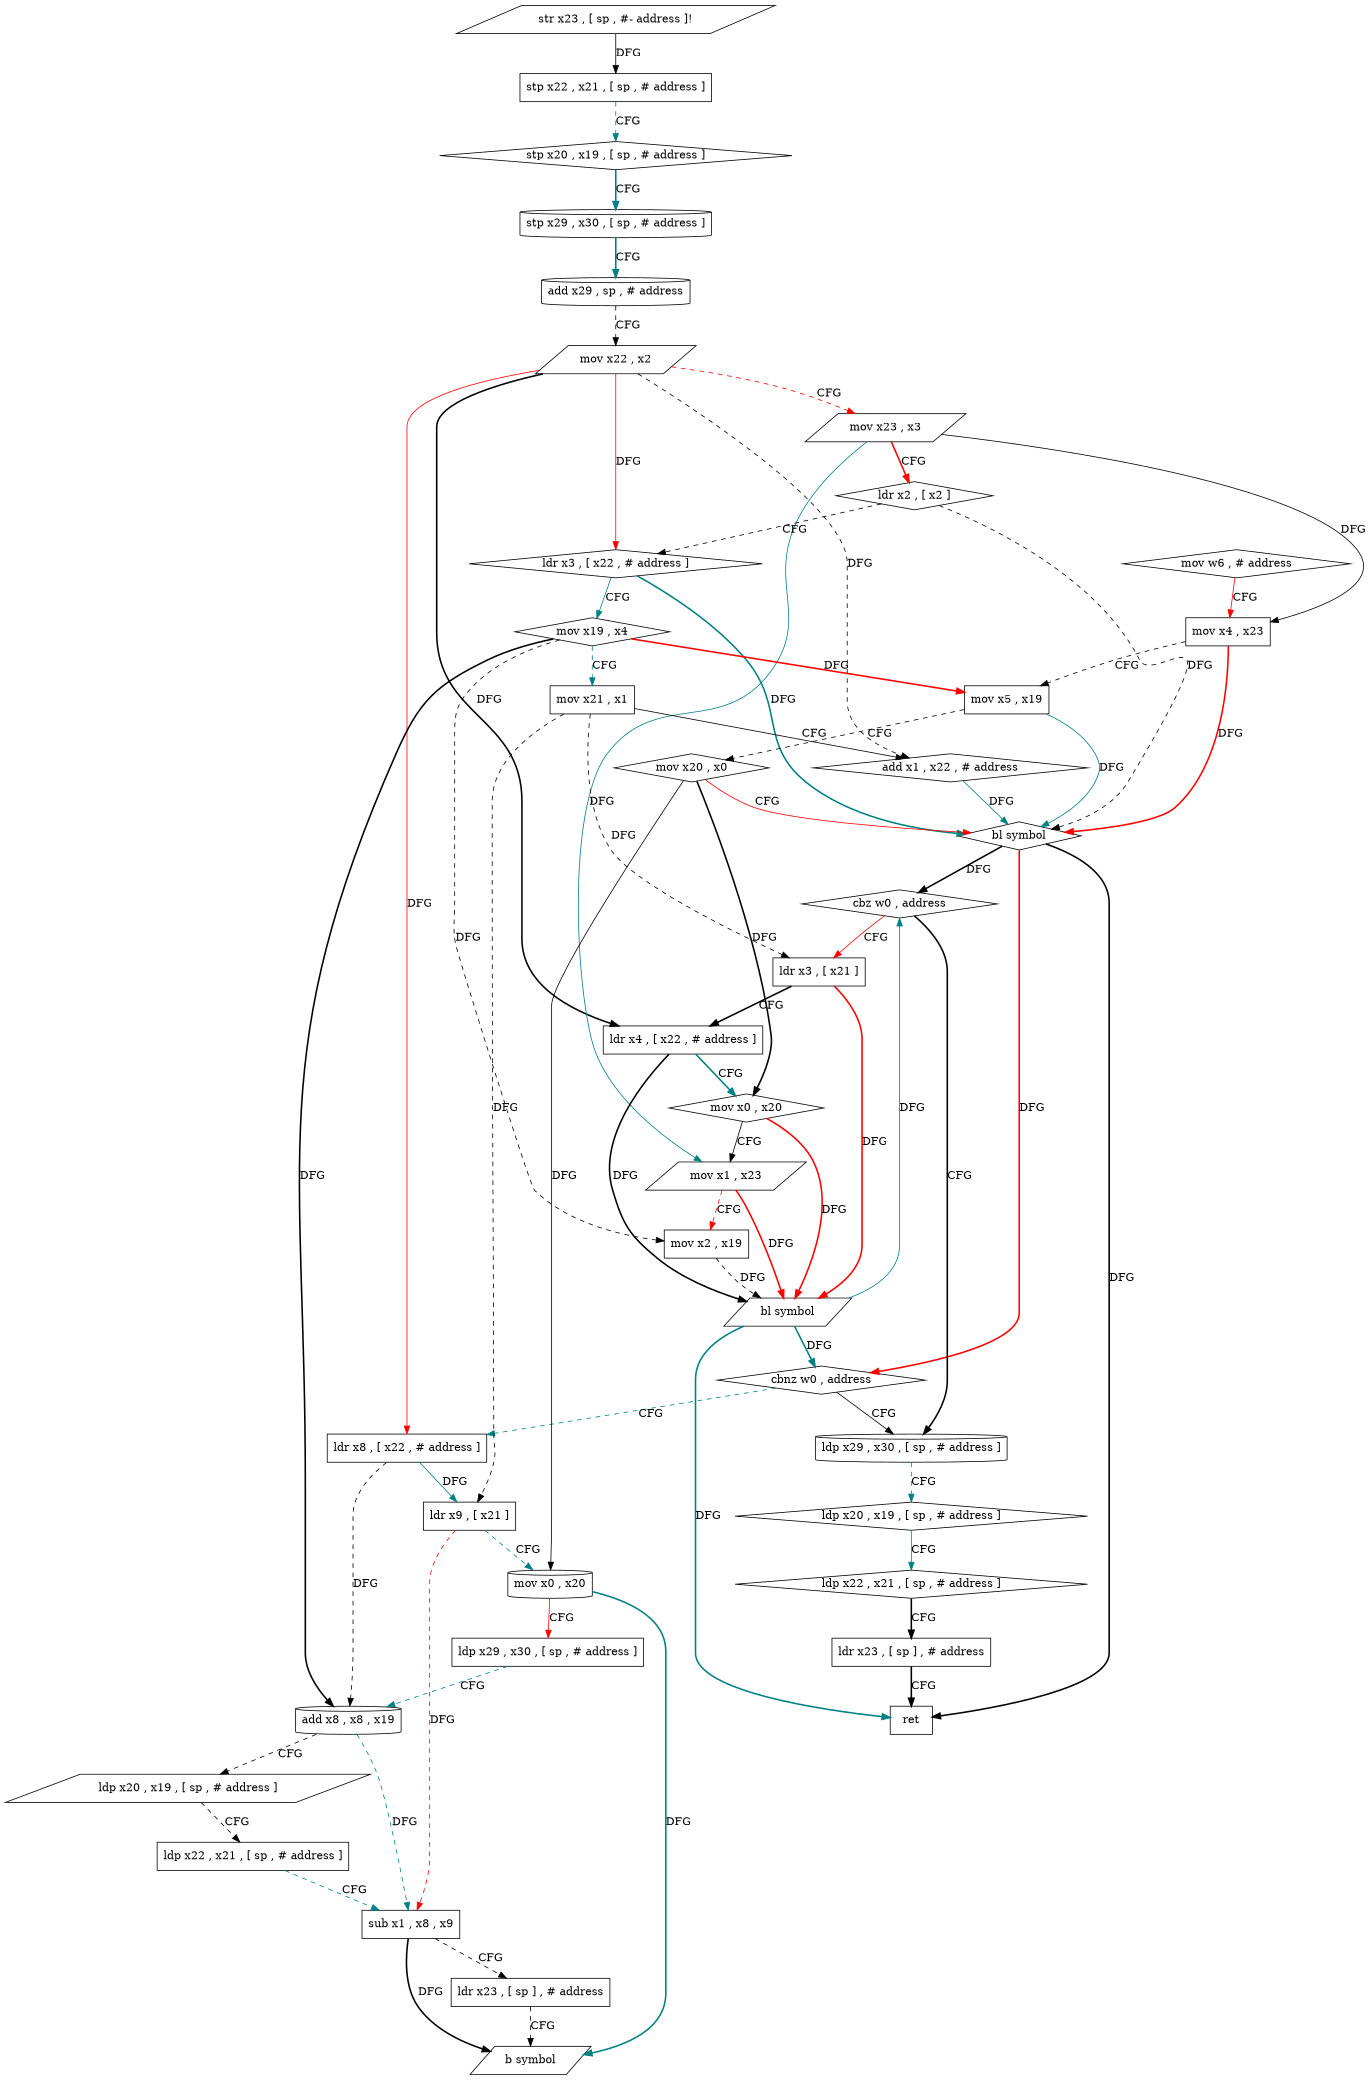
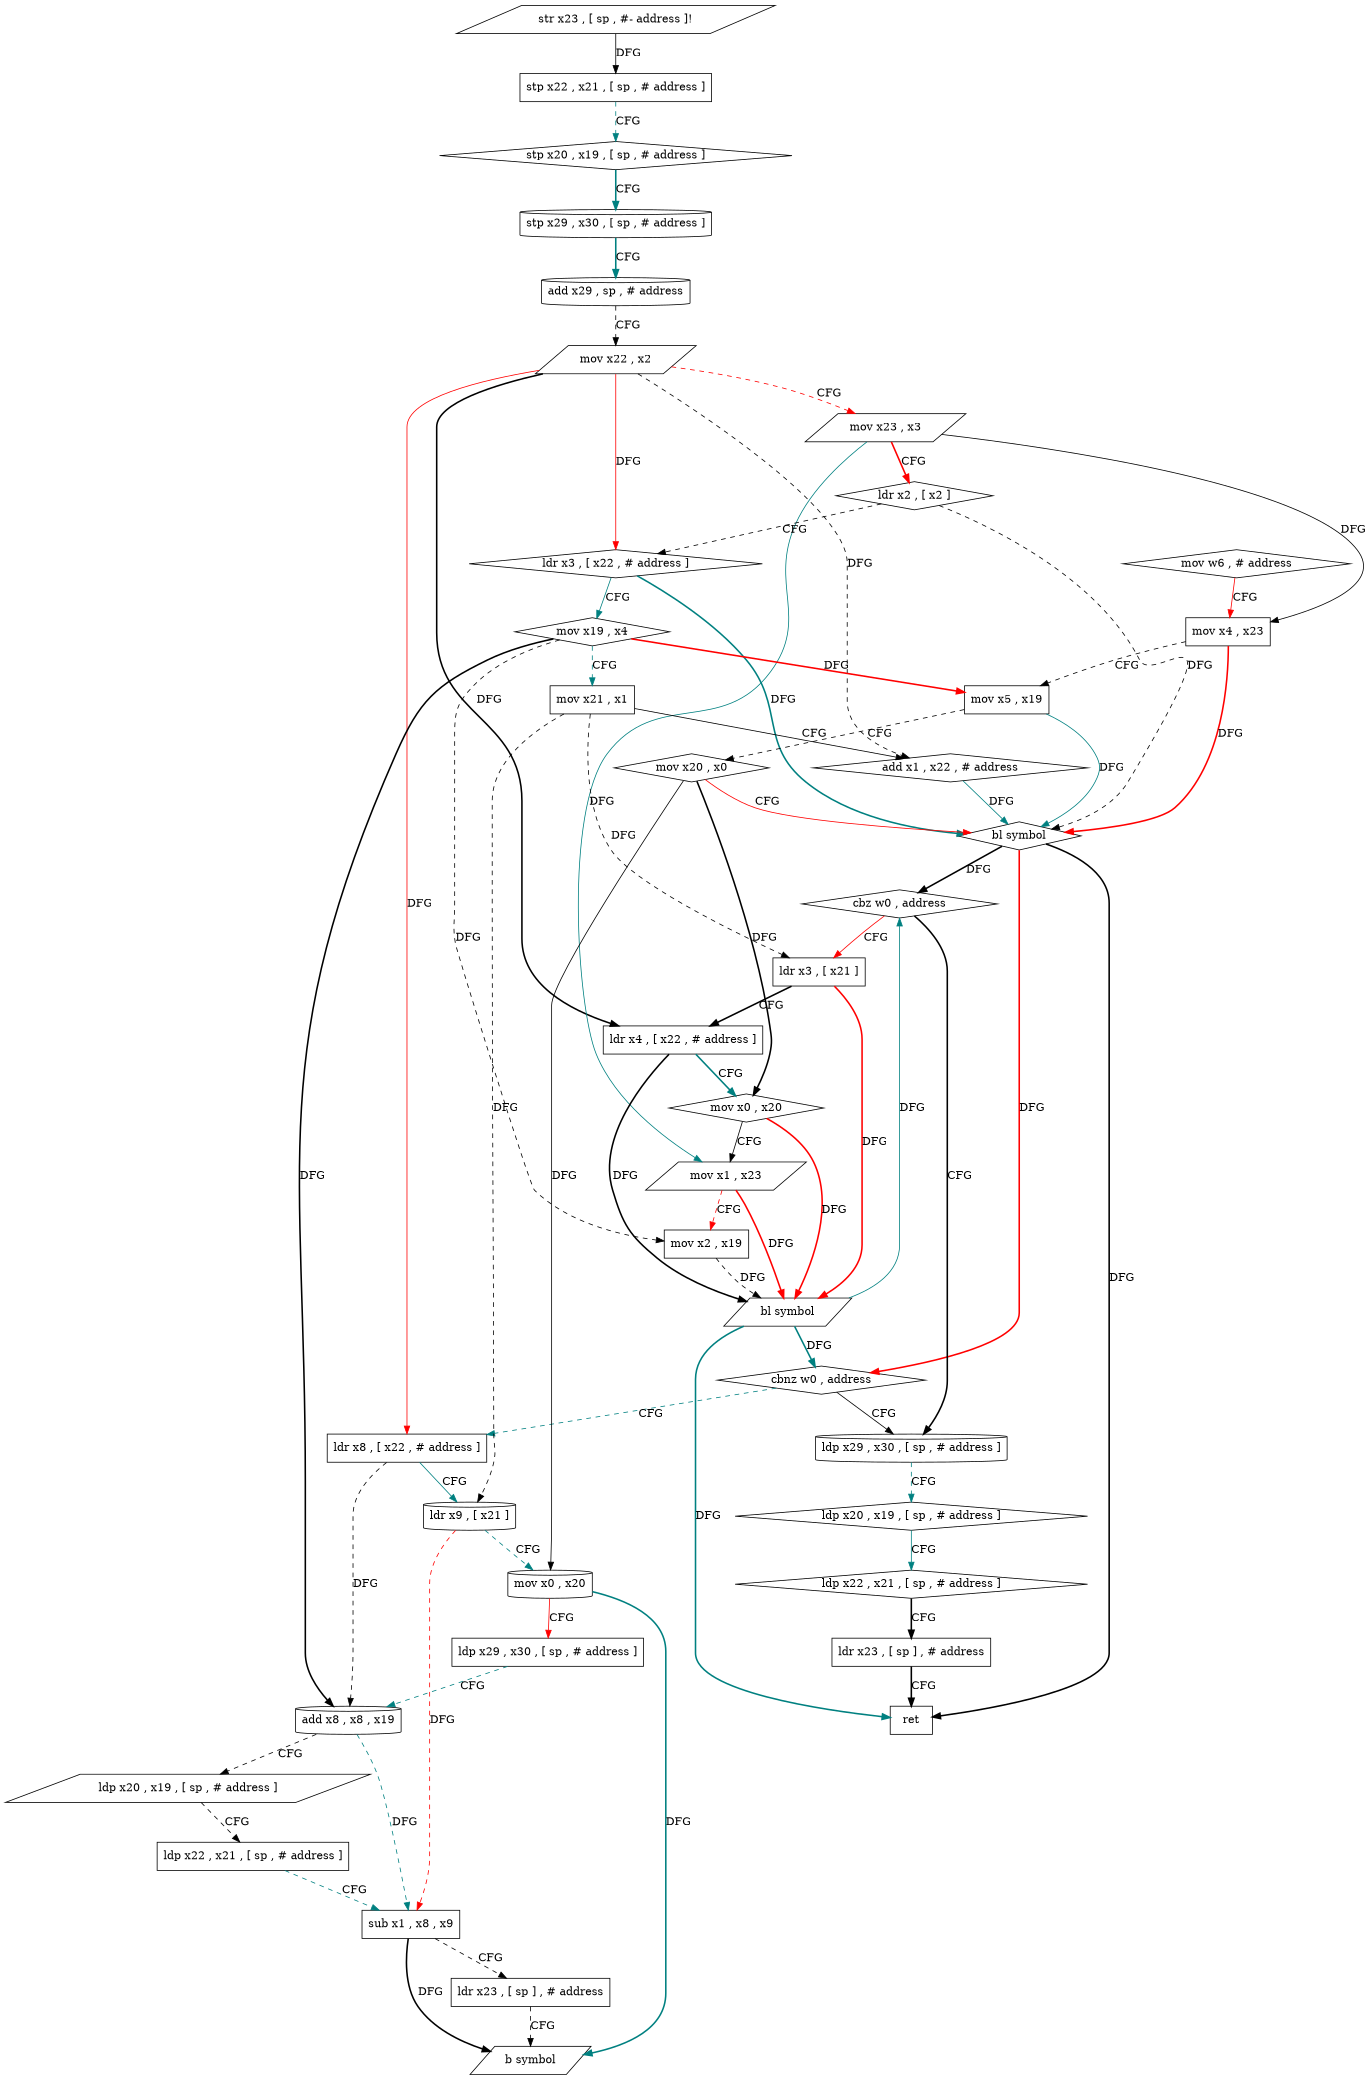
edge "ldr x8 , [ x22 , # address ]" -> "ldr x9 , [ x21 ]": label "DFG" -> "CFG"
node "ldr x9 , [ x21 ]": shape box -> cylinder
